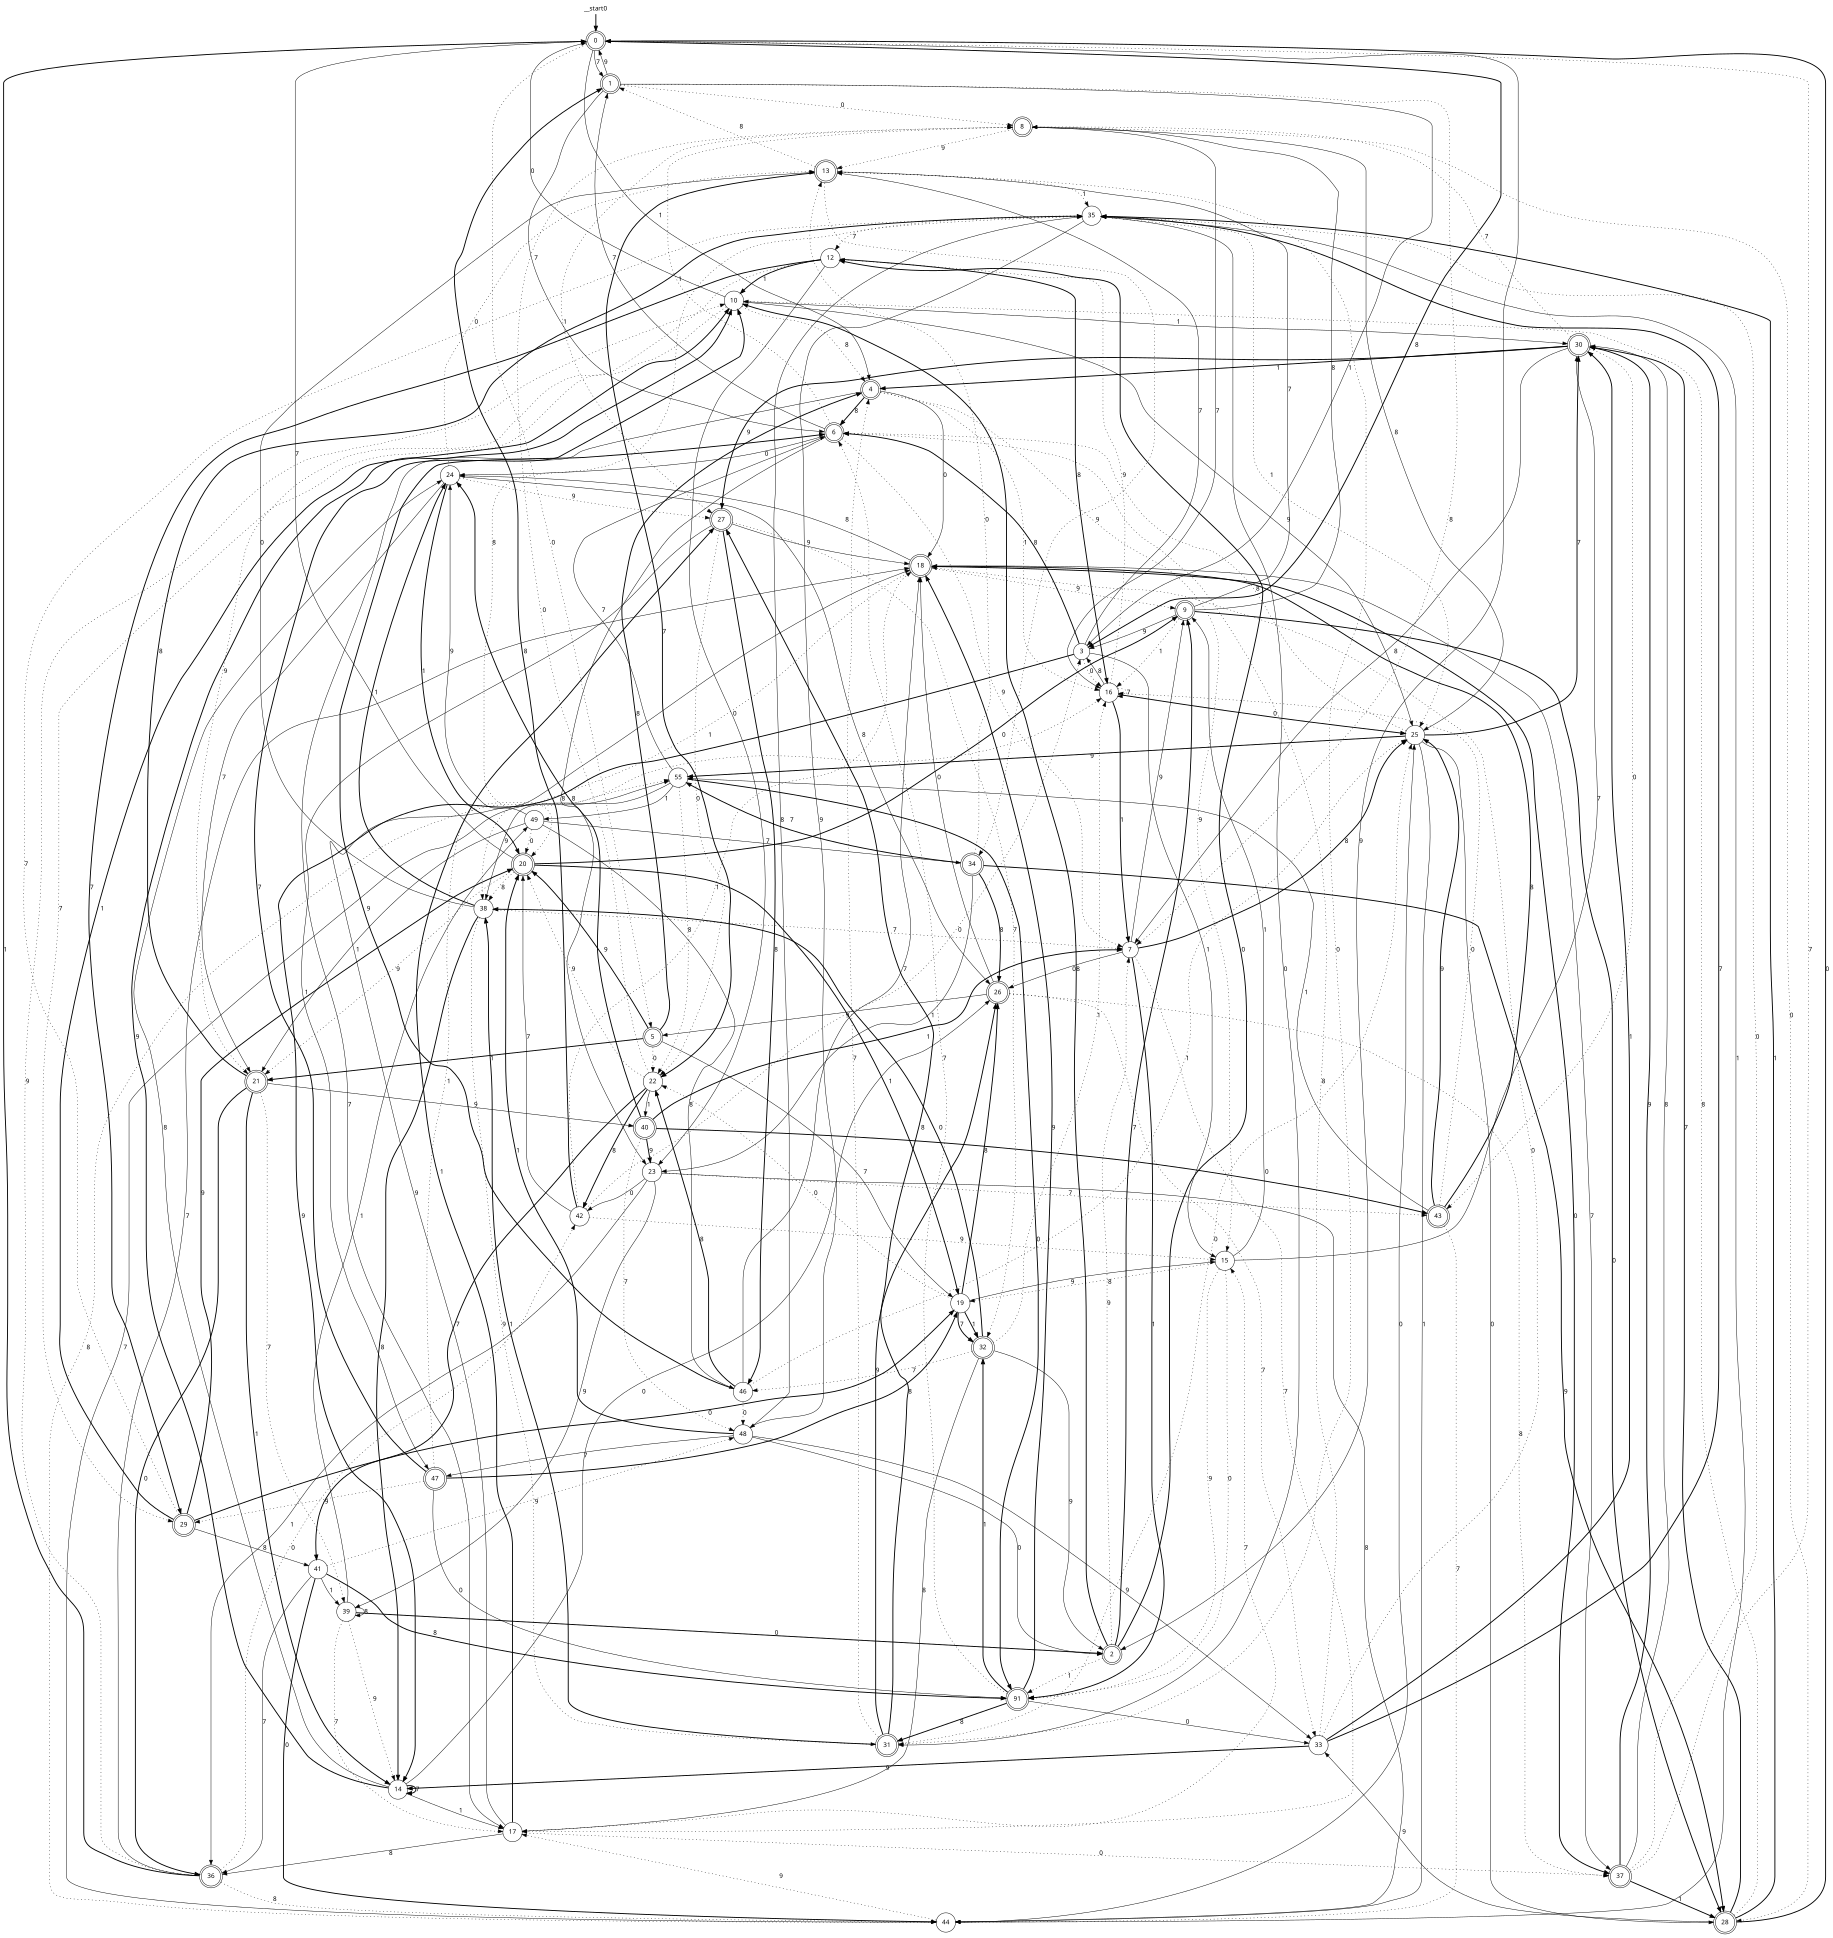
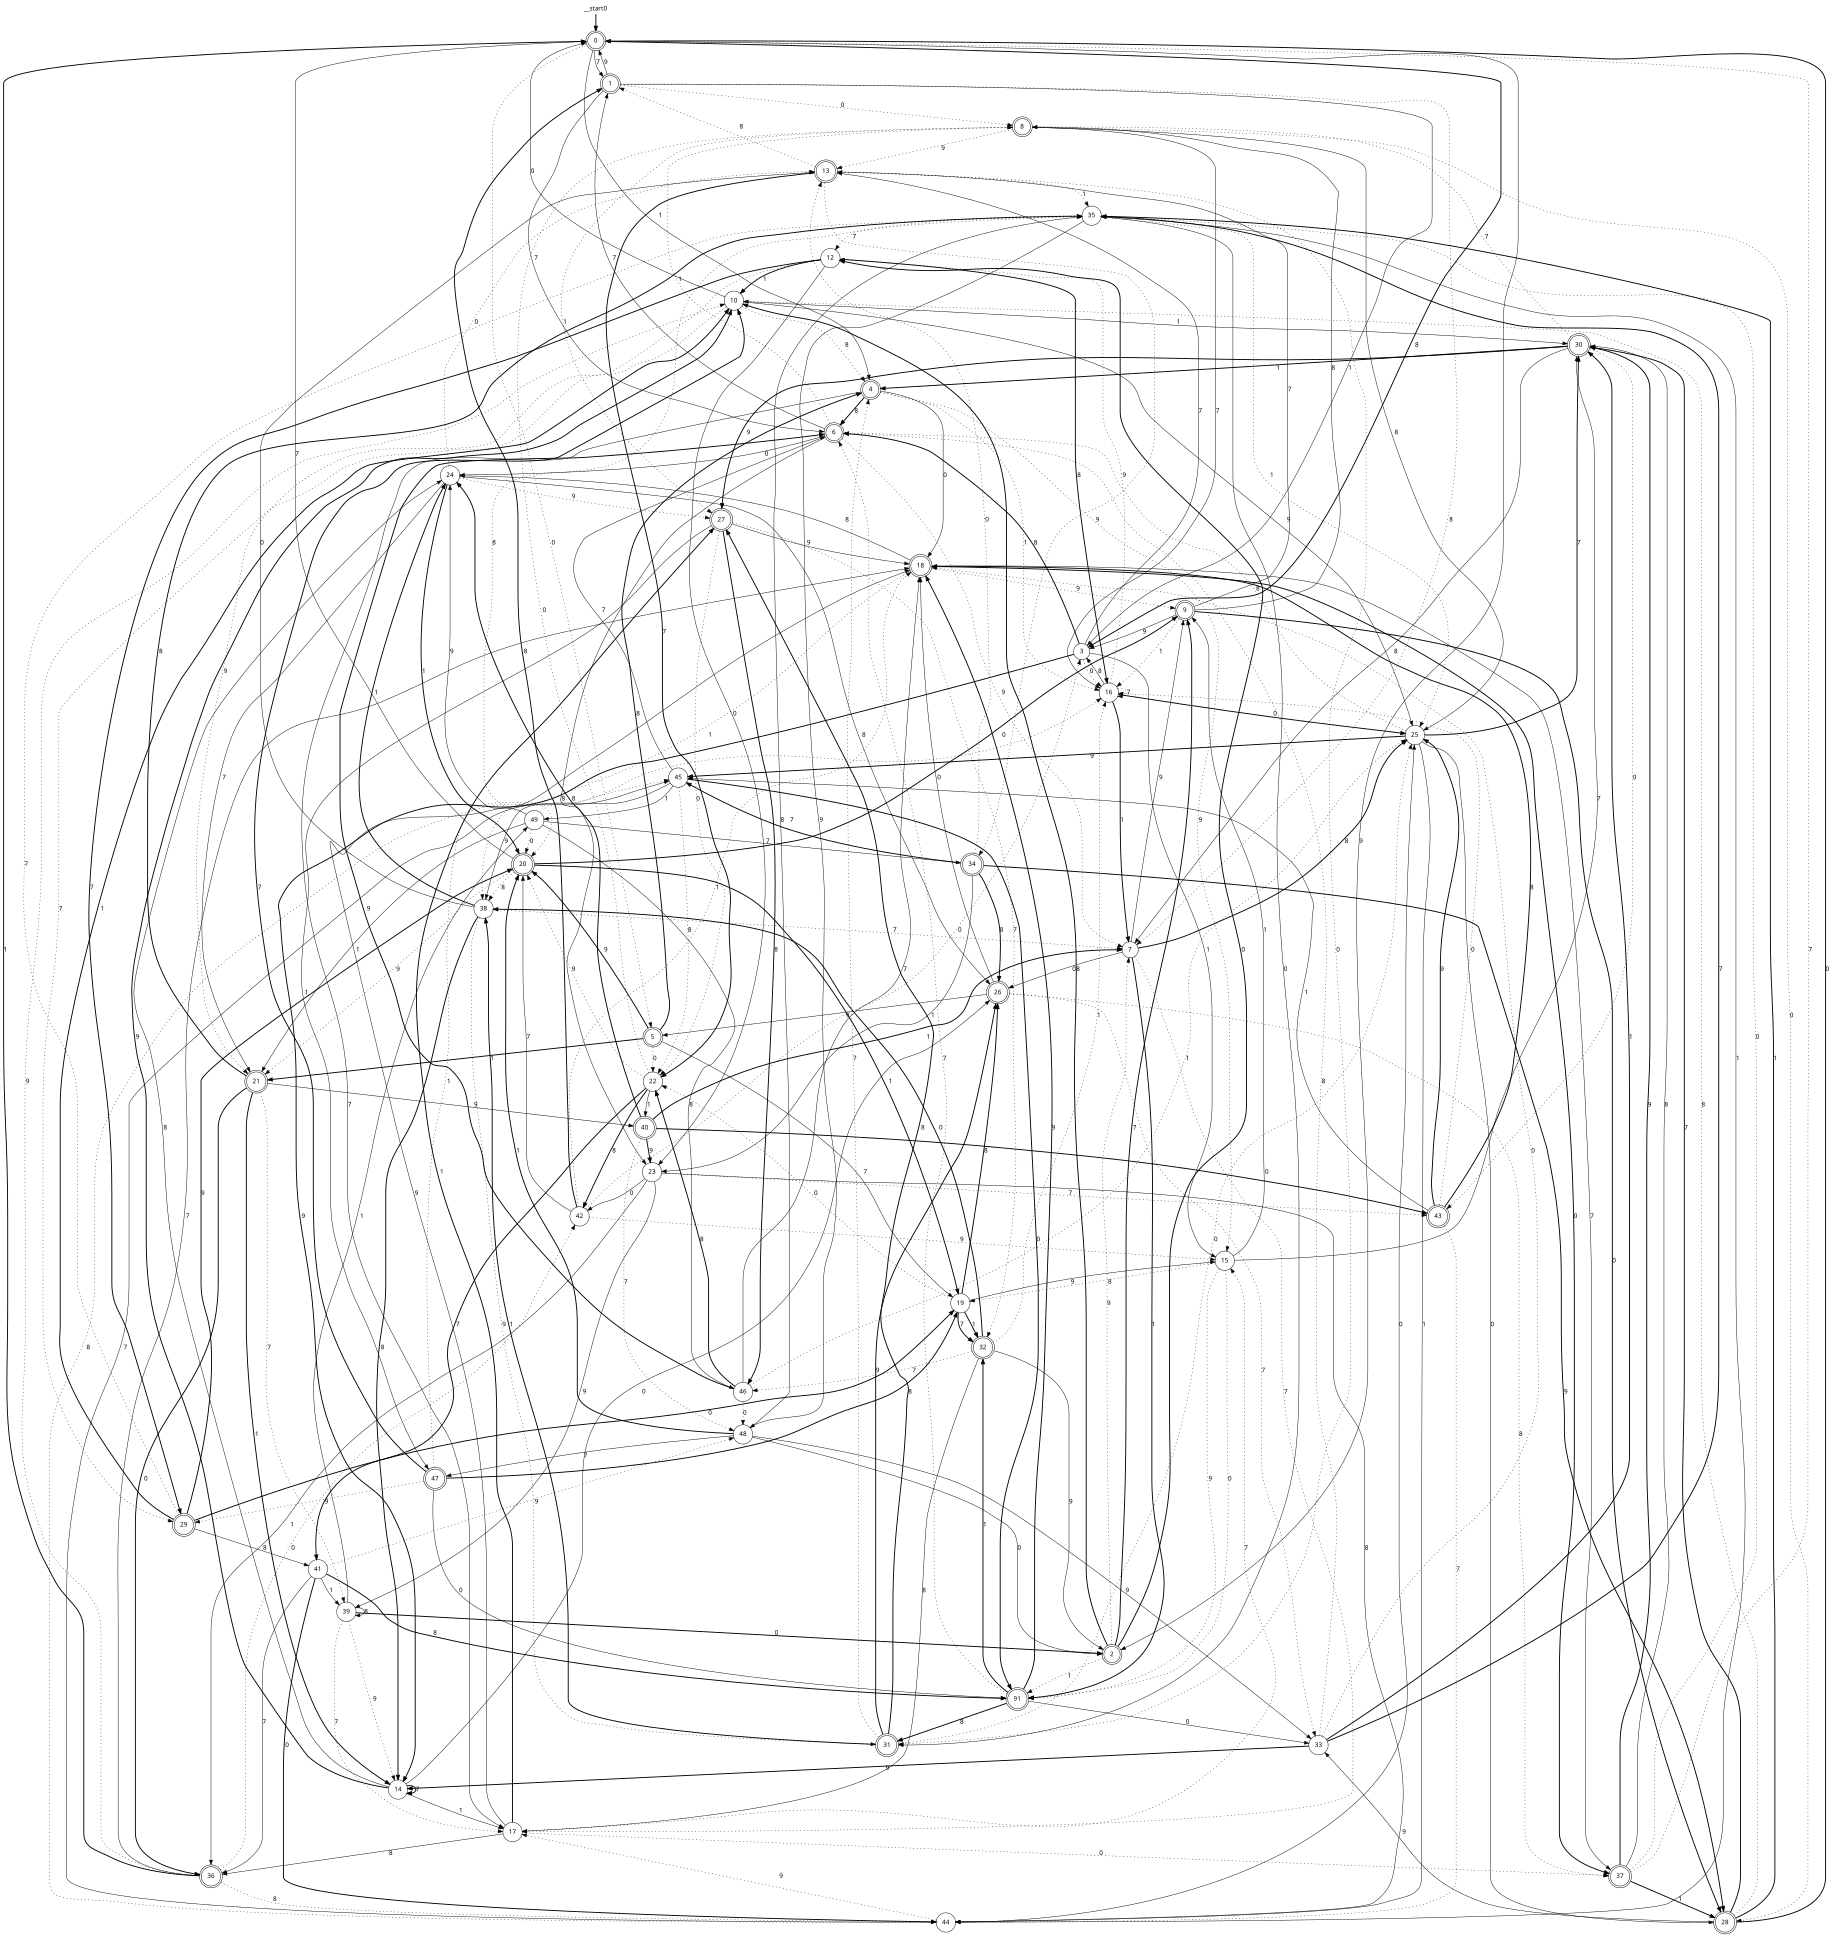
node "55": label "55" -> "45"
